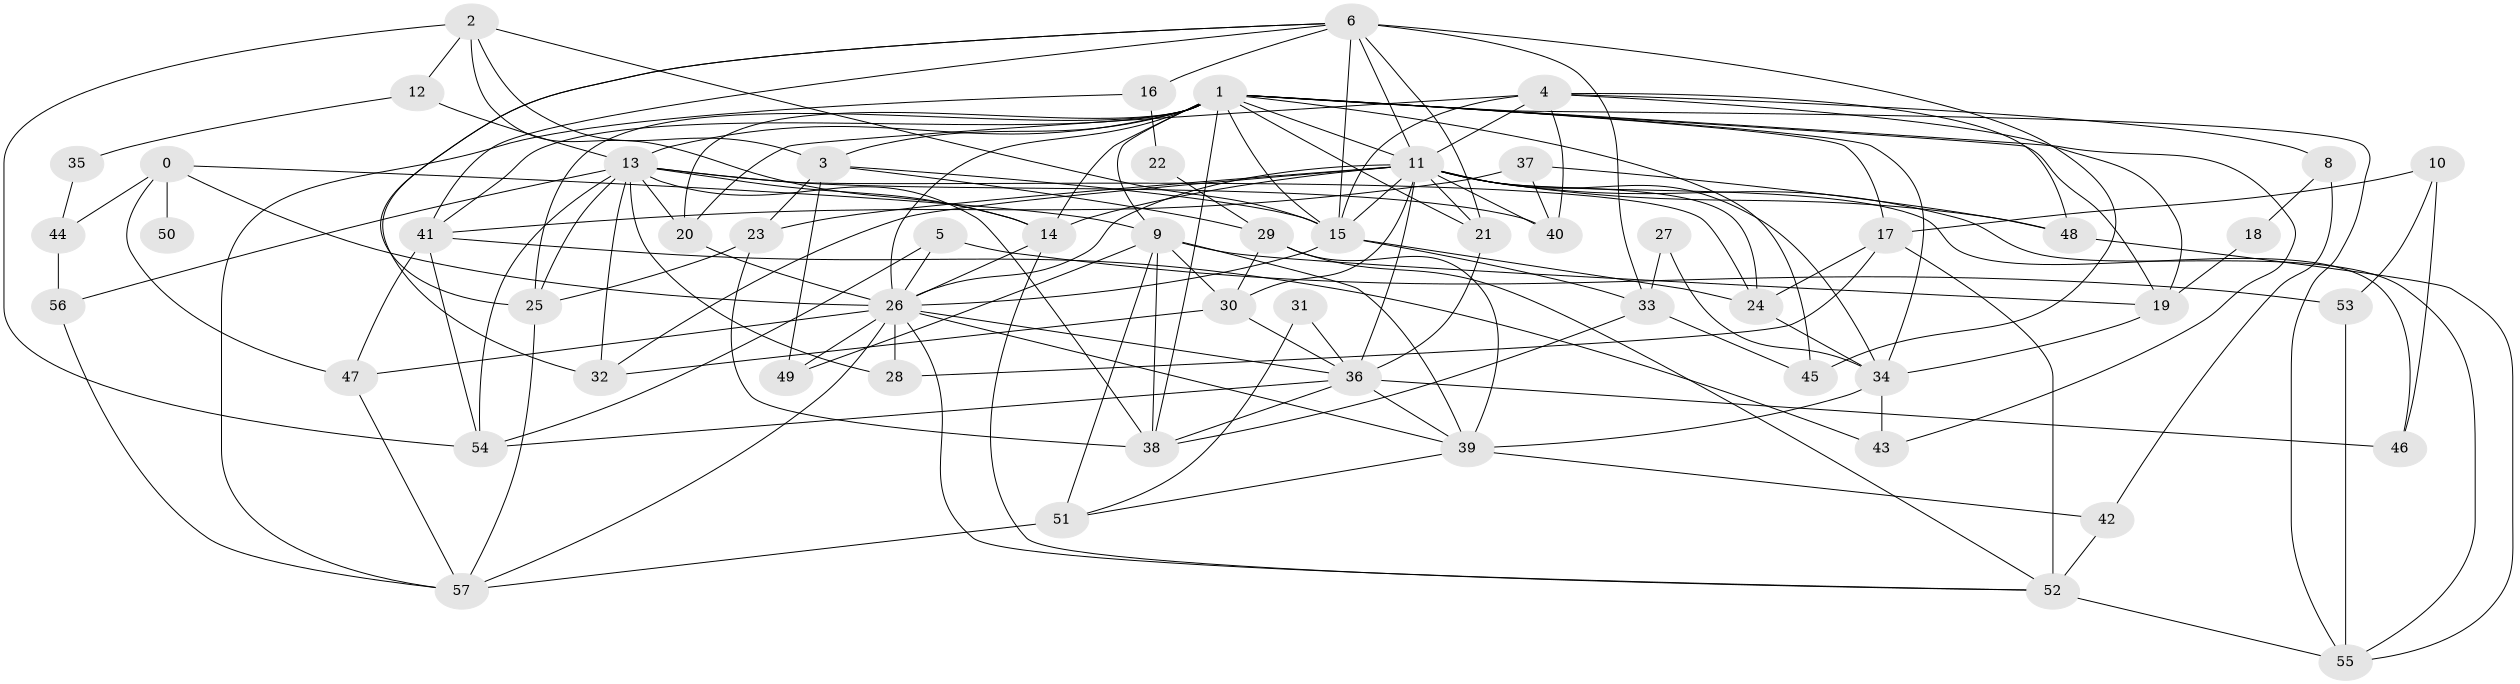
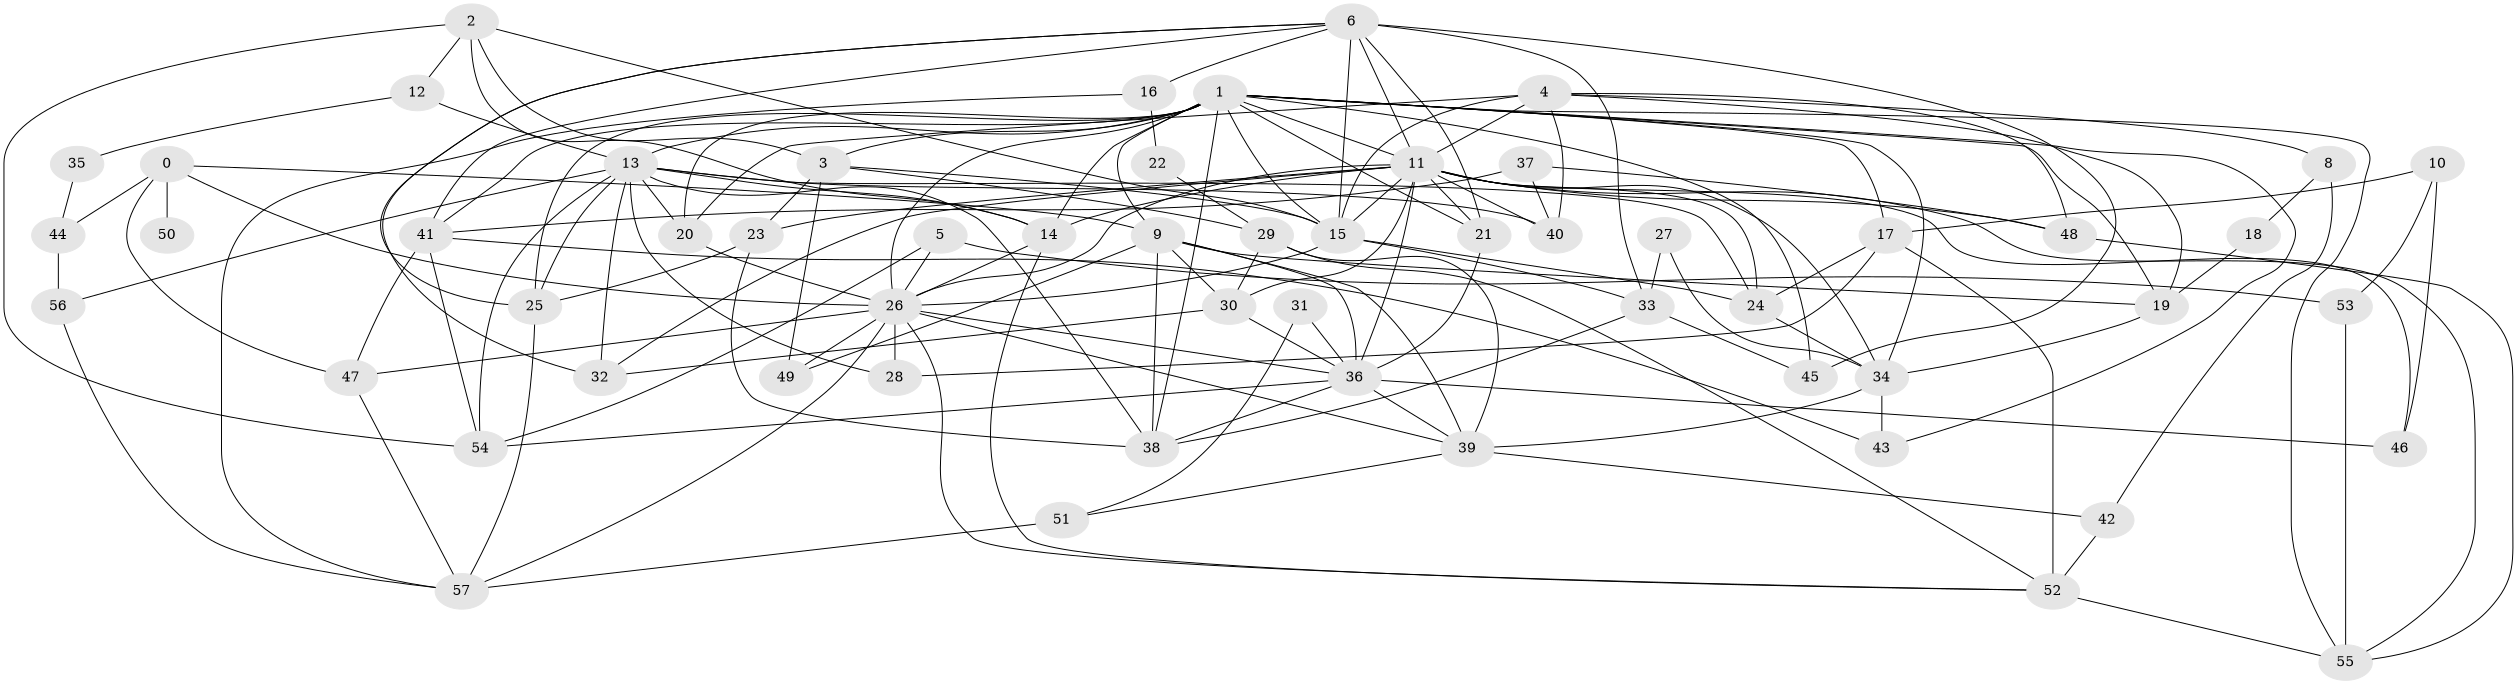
edge "9" -- "51": now "9" -- "36"
